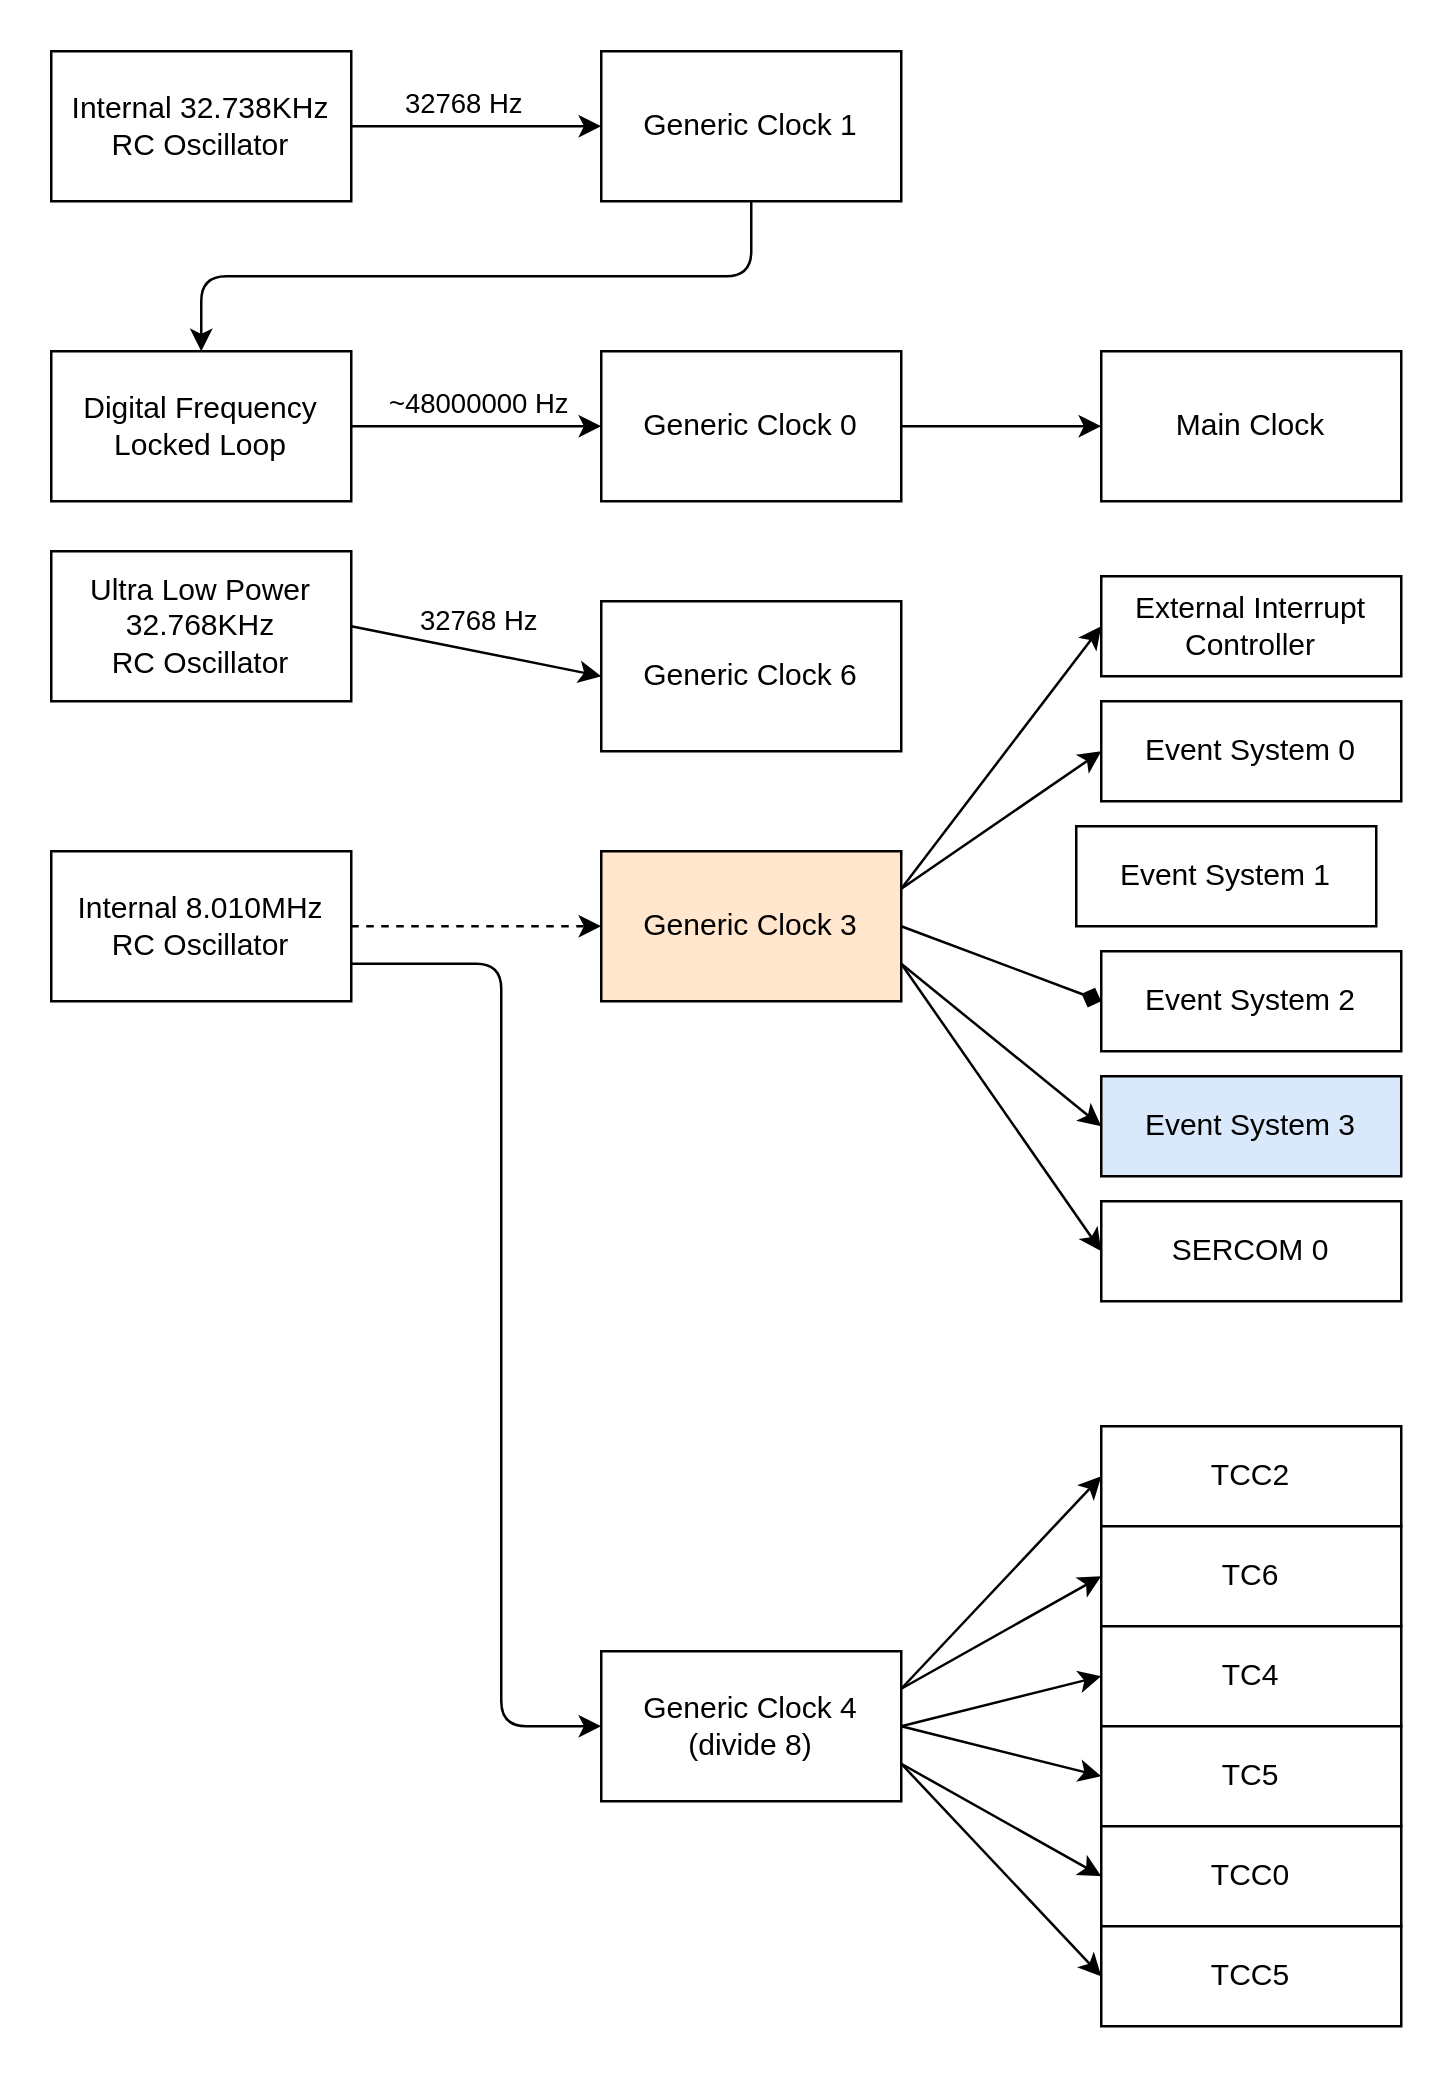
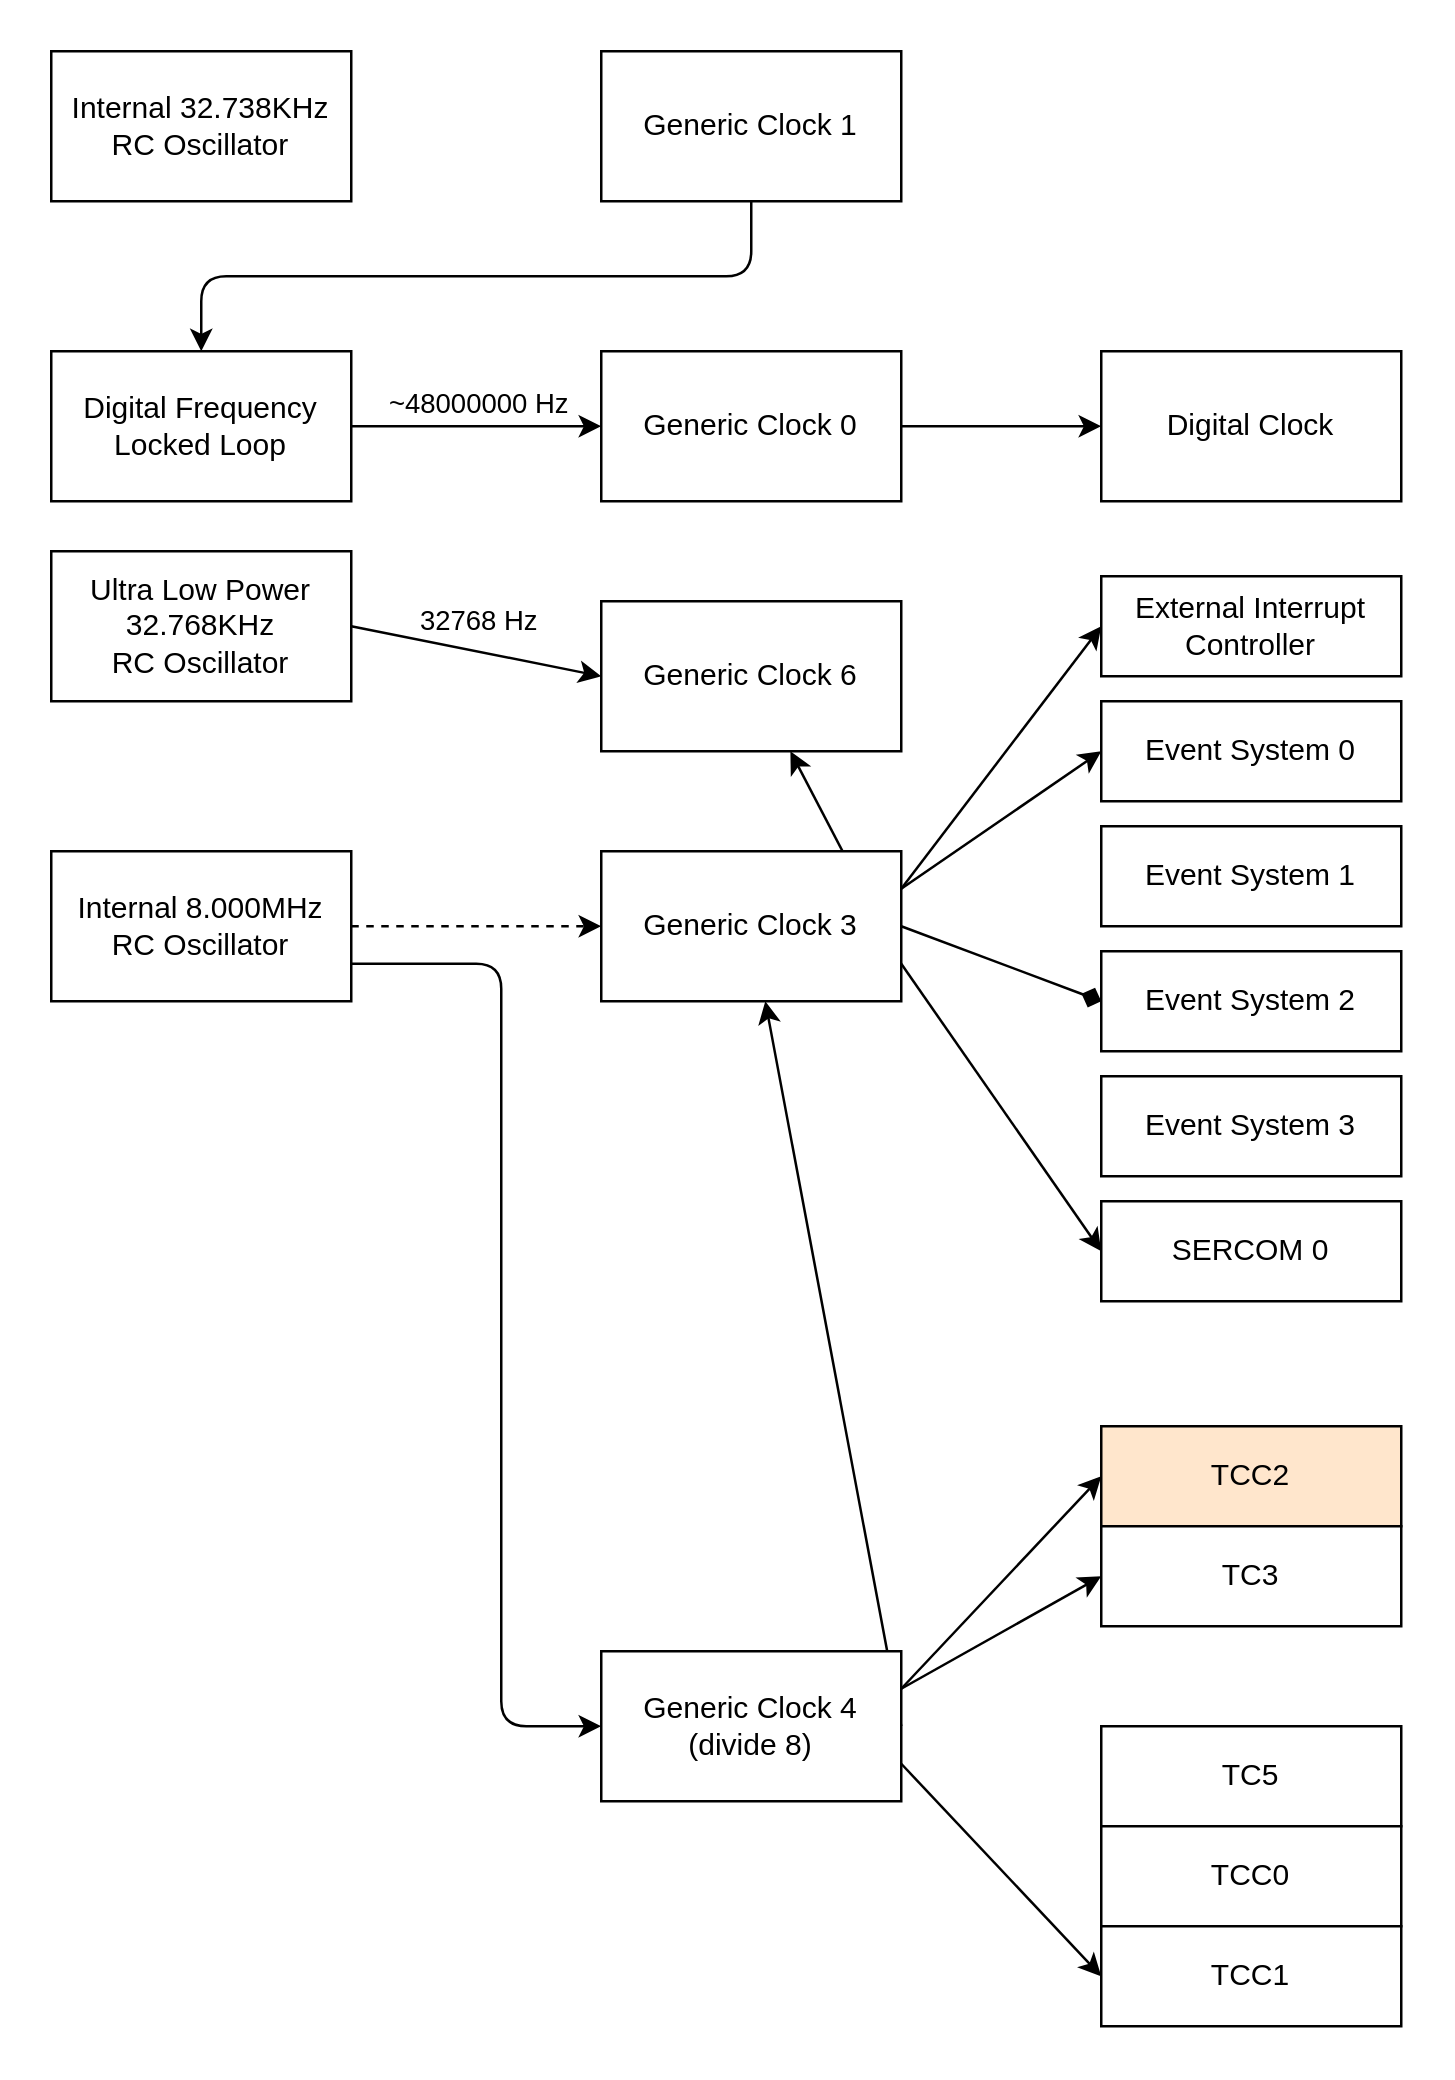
edge "Internal 32.738KHz RC Oscillator" -> "Generic Clock 1": removed, label "32768 Hz"
node "Main Clock": label "Main Clock" -> "Digital Clock"
node "Event System 1": moved (1226, 876) -> (1251, 876)
node "Internal 8.010MHz RC Oscillator": label "Internal 8.010MHz RC Oscillator" -> "Internal 8.000MHz RC Oscillator"
node "Generic Clock 3": fillcolor #ffe6cc -> #ffffff
edge "Generic Clock 3" -> "Event System 3": now "Generic Clock 3" -> "Generic Clock 6"
node "Event System 3": fillcolor #dae8fc -> #ffffff
node "TCC2": fillcolor #ffffff -> #ffe6cc
node "TC6": label "TC6" -> "TC3"
node "TC4": removed
edge "Generic Clock 4 (divide 8)" -> "TC4": removed
edge "Generic Clock 4 (divide 8)" -> "TC5": now "Generic Clock 4 (divide 8)" -> "Generic Clock 3"
edge "Generic Clock 4 (divide 8)" -> "TCC0": removed
node "TCC5": label "TCC5" -> "TCC1"
